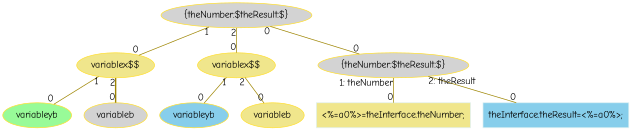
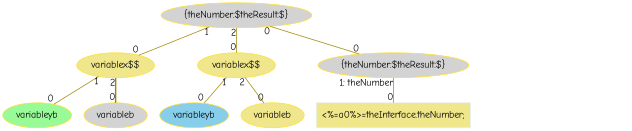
node "theInterface.theResult=<%=a0%>;": removed
